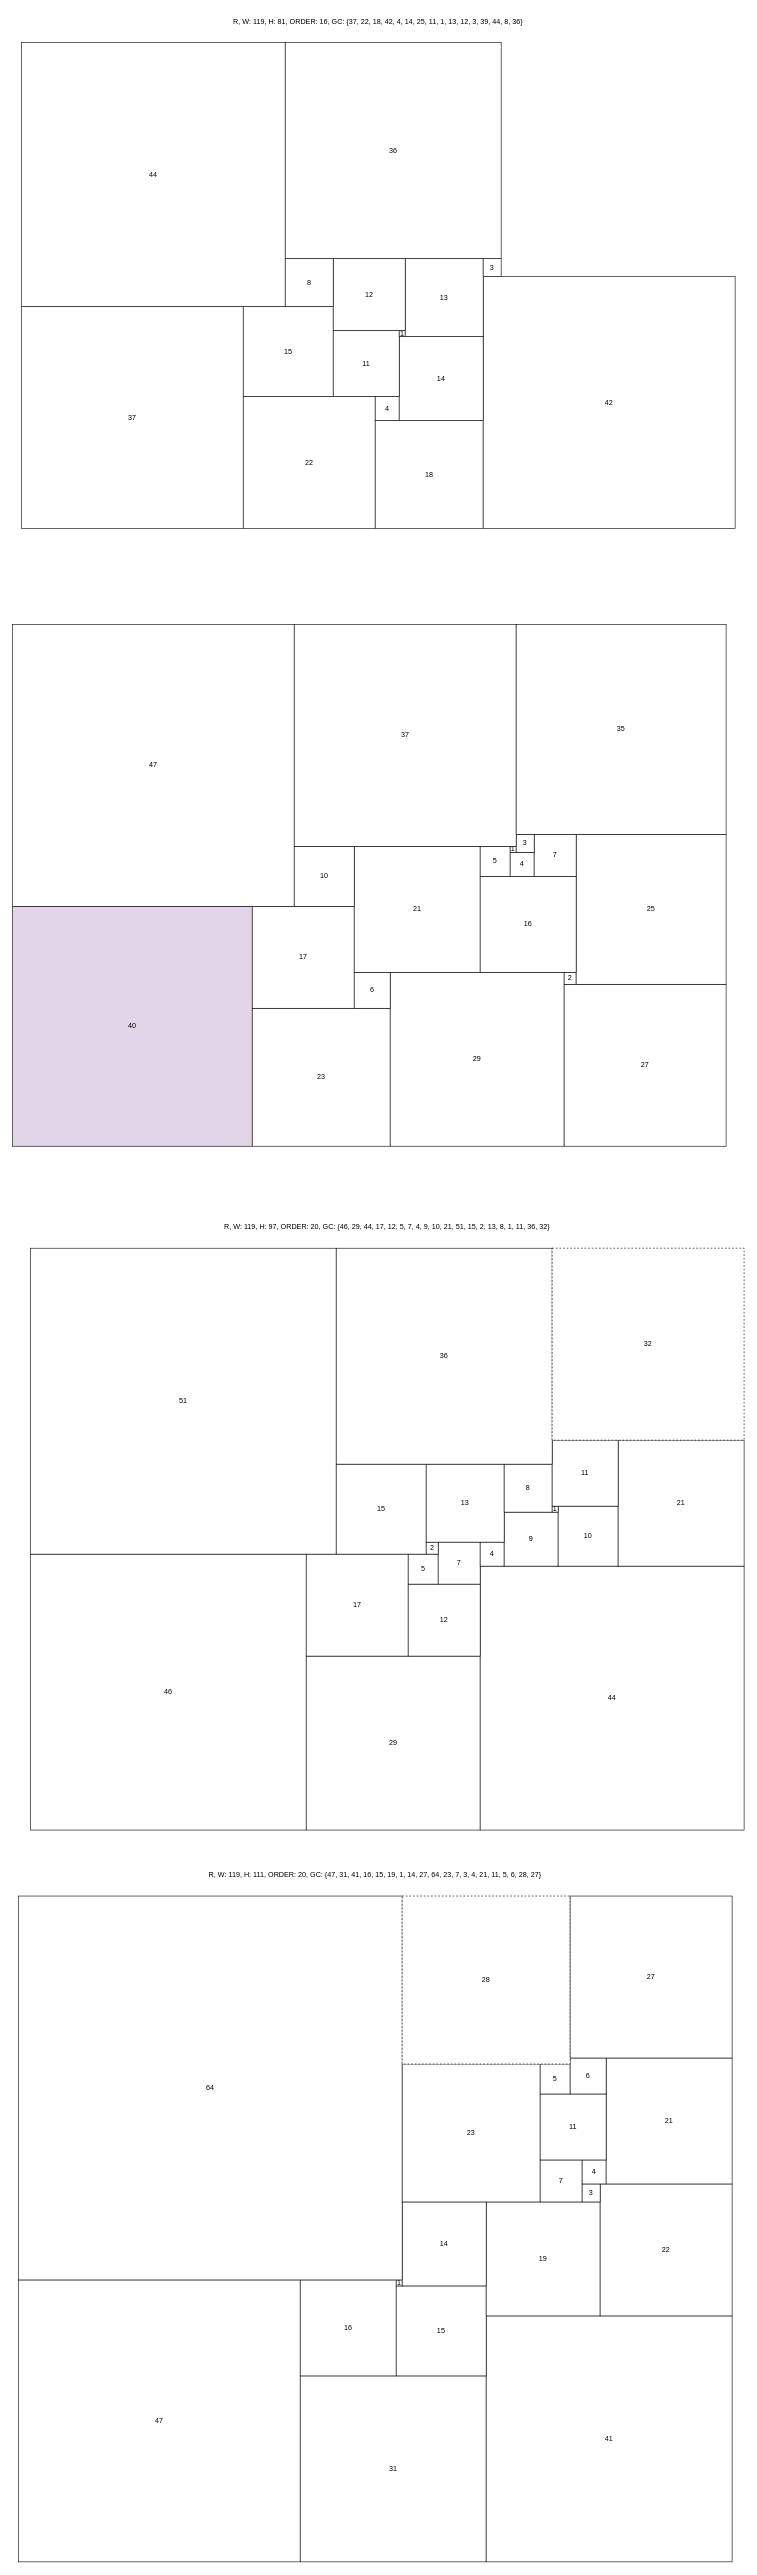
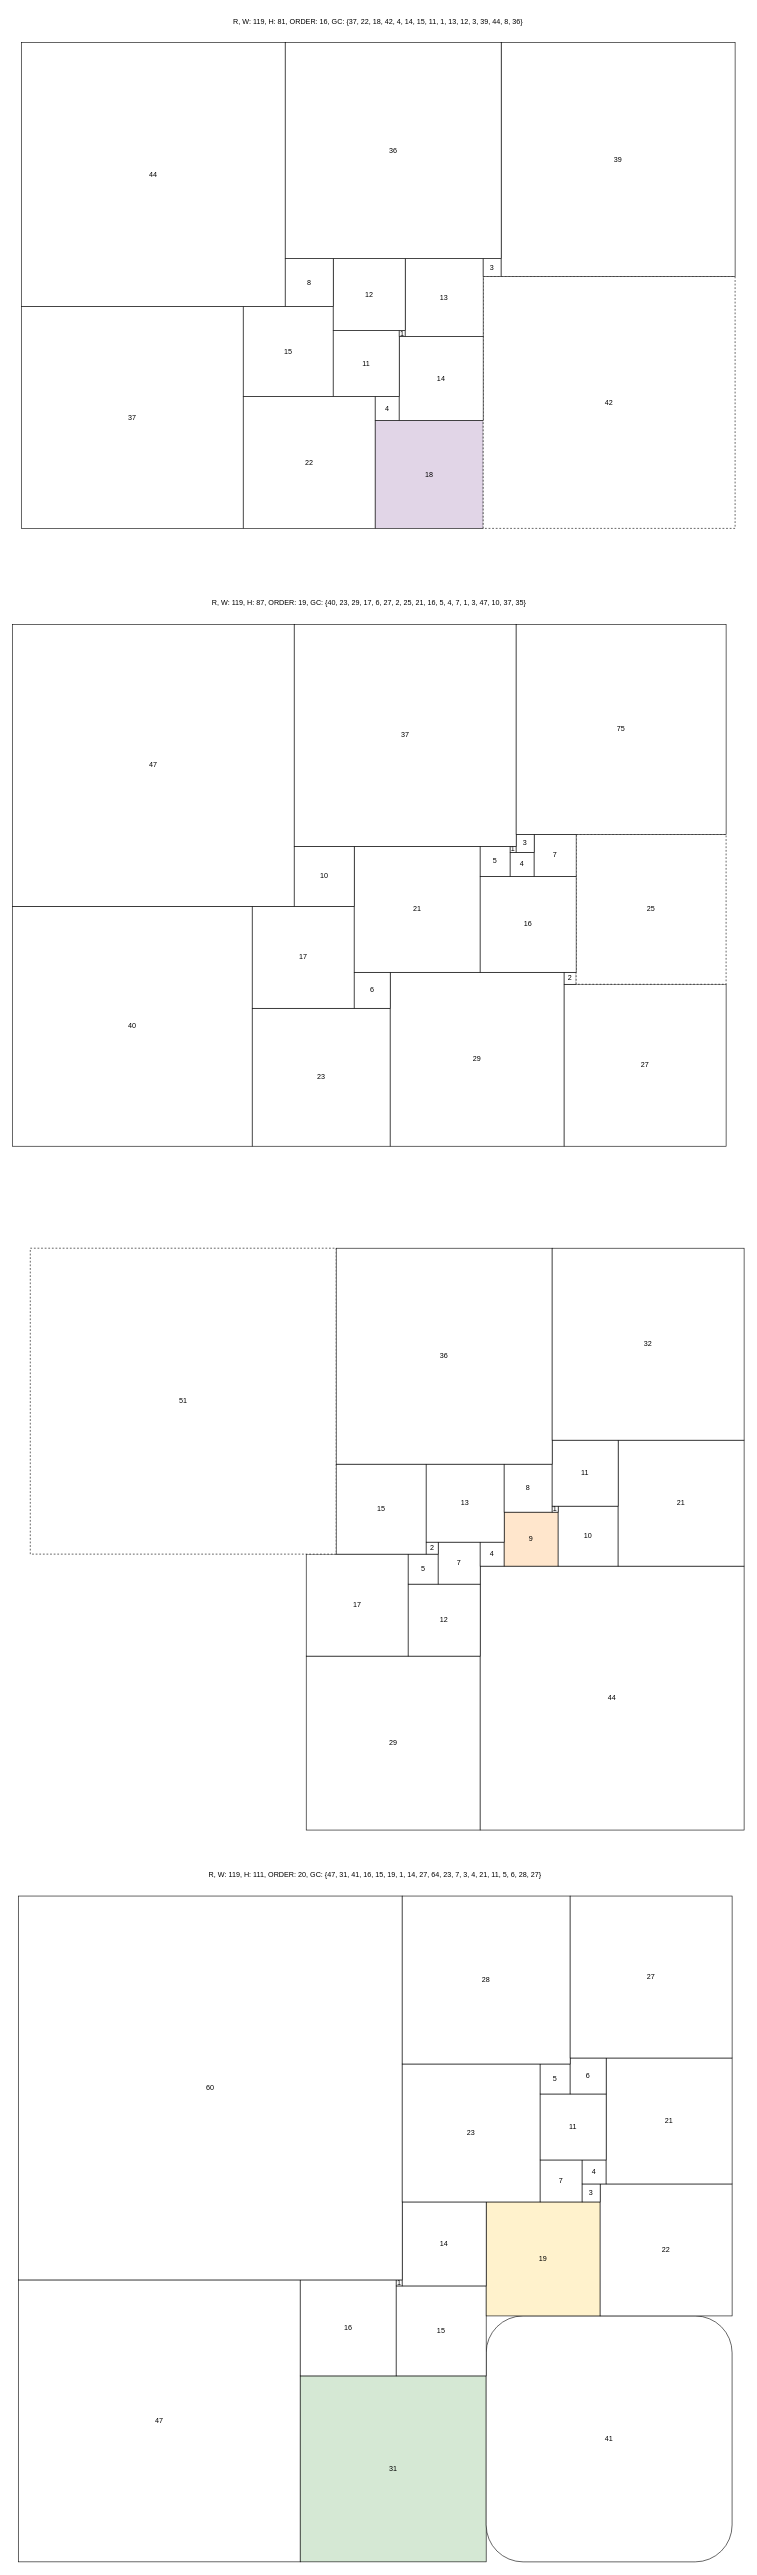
node "R, W: 119, H: 81, ORDER: 16, GC: {37, 22, 18, 42, 4, 14, 25, 11, 1, 13, 12, 3, 39, 44, 8, 36}": label "R, W: 119, H: 81, ORDER: 16, GC: {37, 22, 18, 42, 4, 14, 25, 11, 1, 13, 12, 3, 39, 44, 8, 36}" -> "R, W: 119, H: 81, ORDER: 16, GC: {37, 22, 18, 42, 4, 14, 15, 11, 1, 13, 12, 3, 39, 44, 8, 36}"
node "39": added
node "42": style solid -> dashed
node "18": fillcolor #ffffff -> #e1d5e7
node "R, W: 119, H: 87, ORDER: 19, GC: {40, 23, 29, 17, 6, 27, 2, 25, 21, 16, 5, 4, 7, 1, 3, 47, 10, 37, 35}": added
node "35": label "35" -> "75"
node "25": style solid -> dashed
node "40": fillcolor #e1d5e7 -> #ffffff
node "R, W: 119, H: 97, ORDER: 20, GC: {46, 29, 44, 17, 12, 5, 7, 4, 9, 10, 21, 51, 15, 2, 13, 8, 1, 11, 36, 32}": removed
node "32": style dashed -> solid
node "51": style solid -> dashed
node "9": fillcolor #ffffff -> #ffe6cc
node "46": removed
node "28": style dashed -> solid
node "64": label "64" -> "60"
node "19": fillcolor #ffffff -> #fff2cc
node "41": shape rectangle -> rounded rectangle
node "31": fillcolor #ffffff -> #d5e8d4
